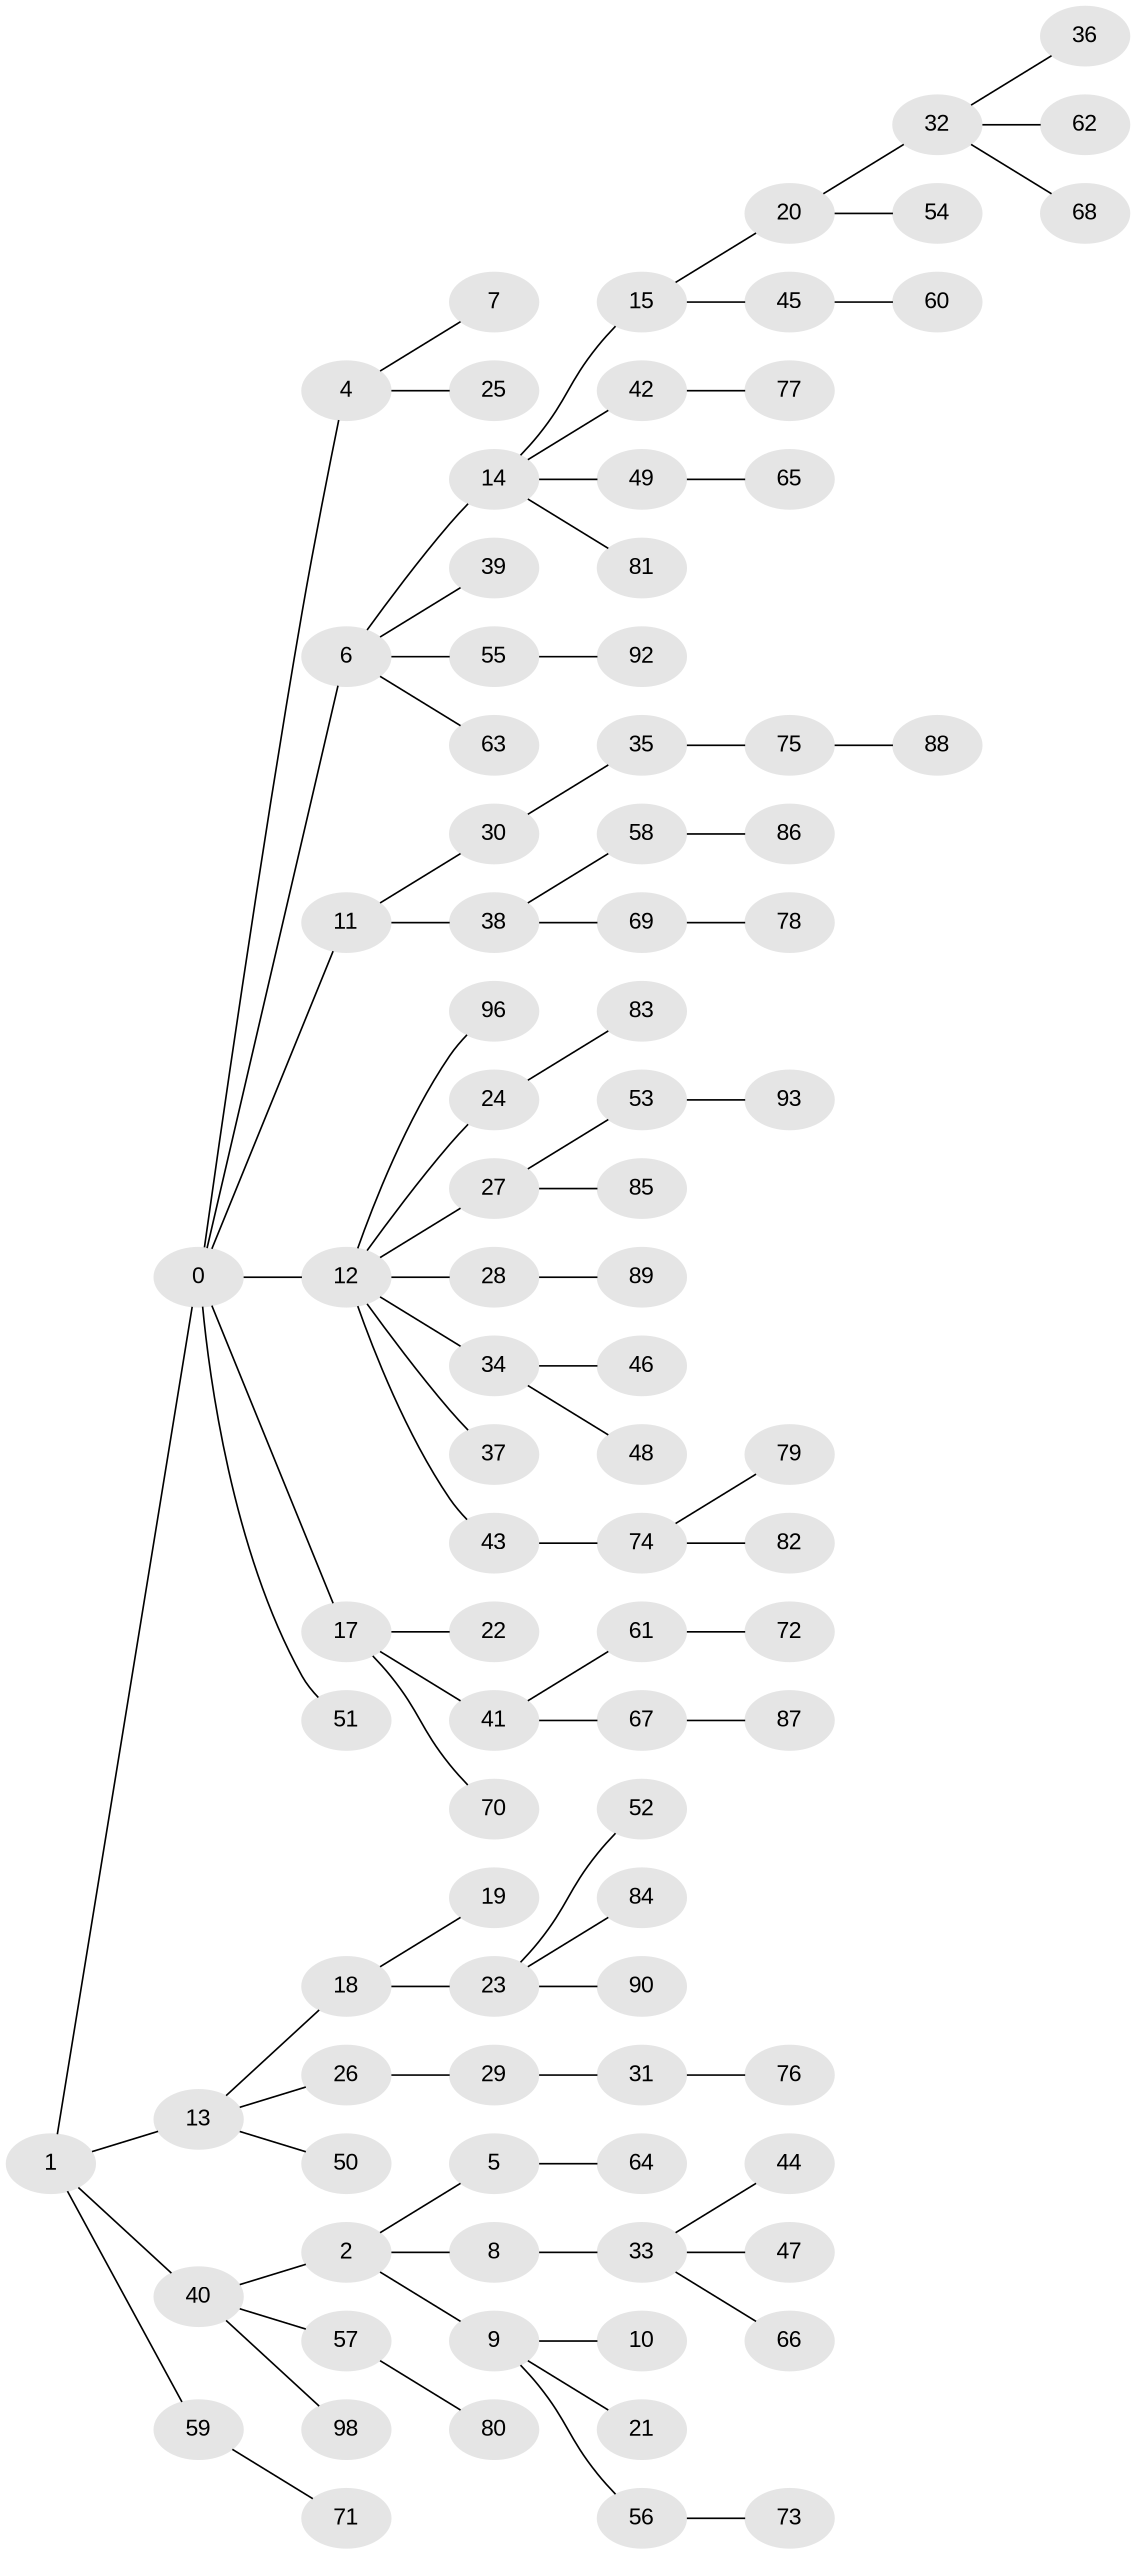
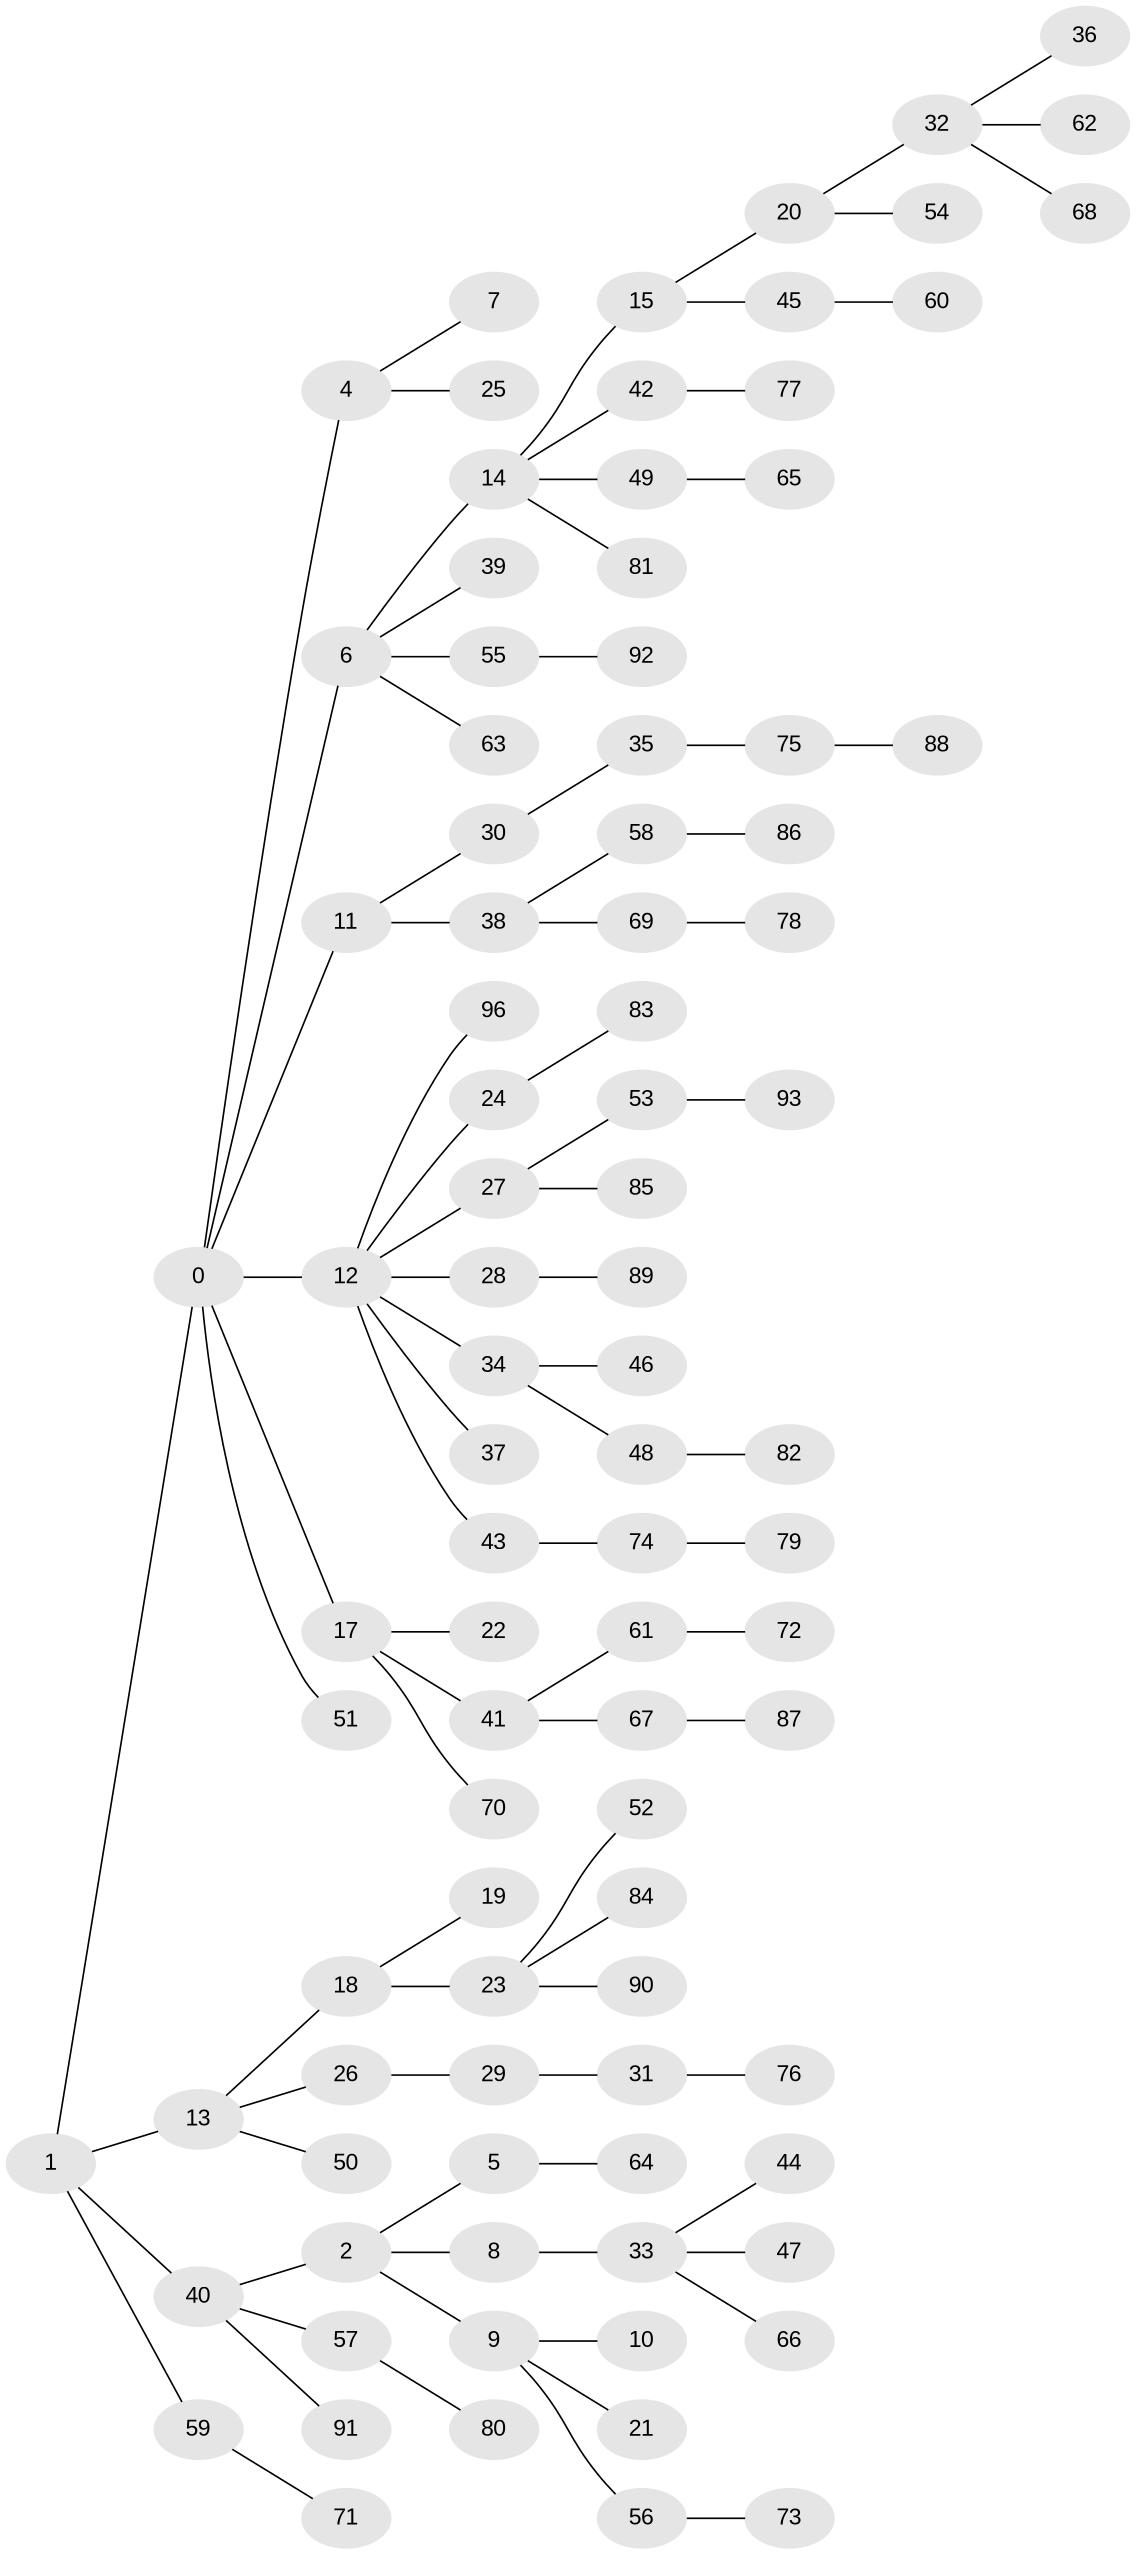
edge "74" -- "82": now "48" -- "82"
node "98": label "98" -> "91"
